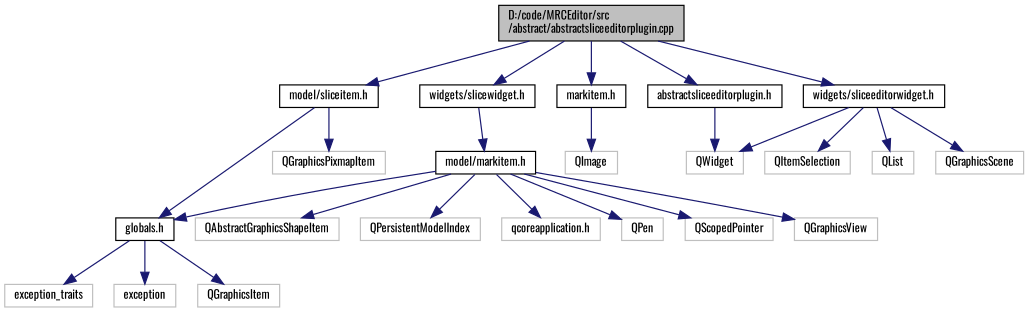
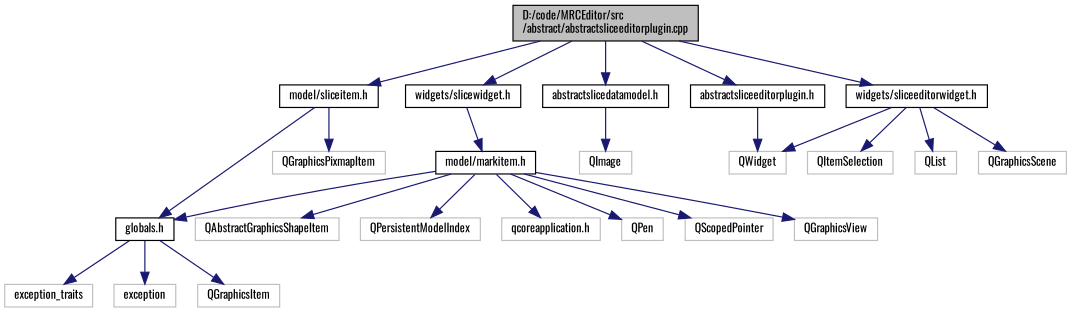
node "markitem.h": label "markitem.h" -> "abstractslicedatamodel.h"
